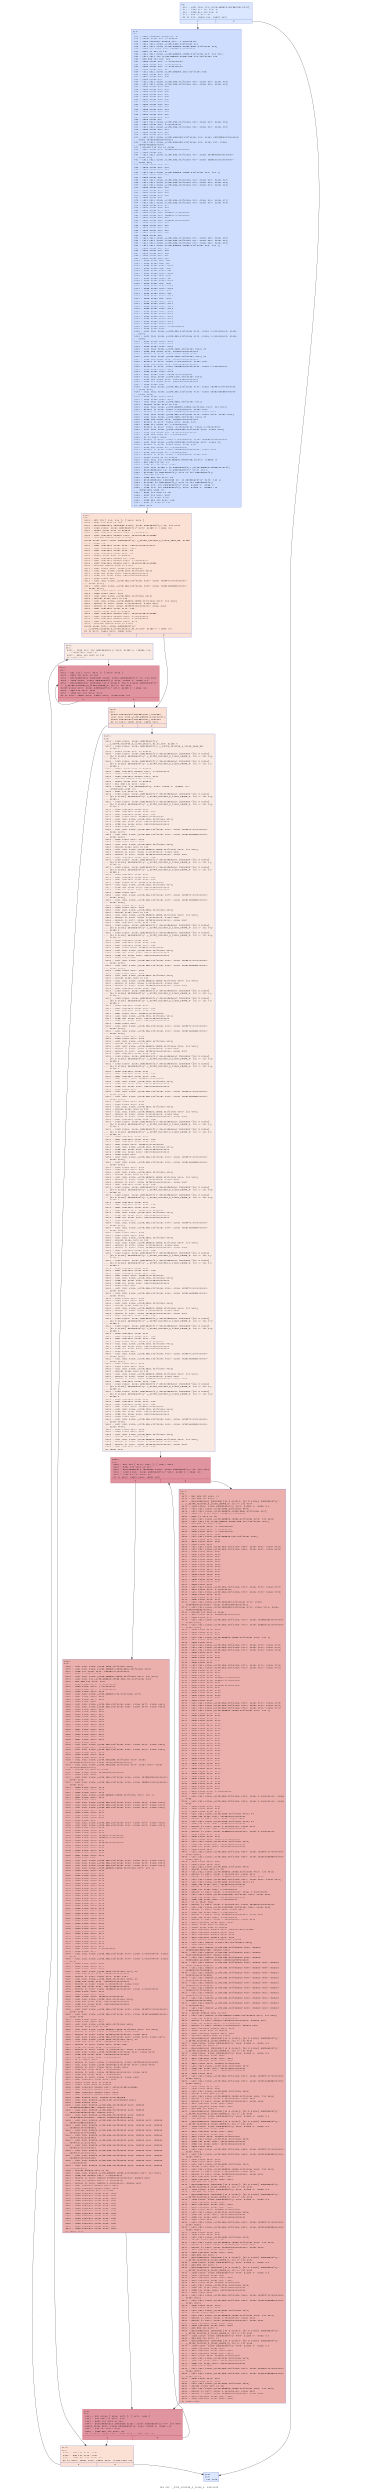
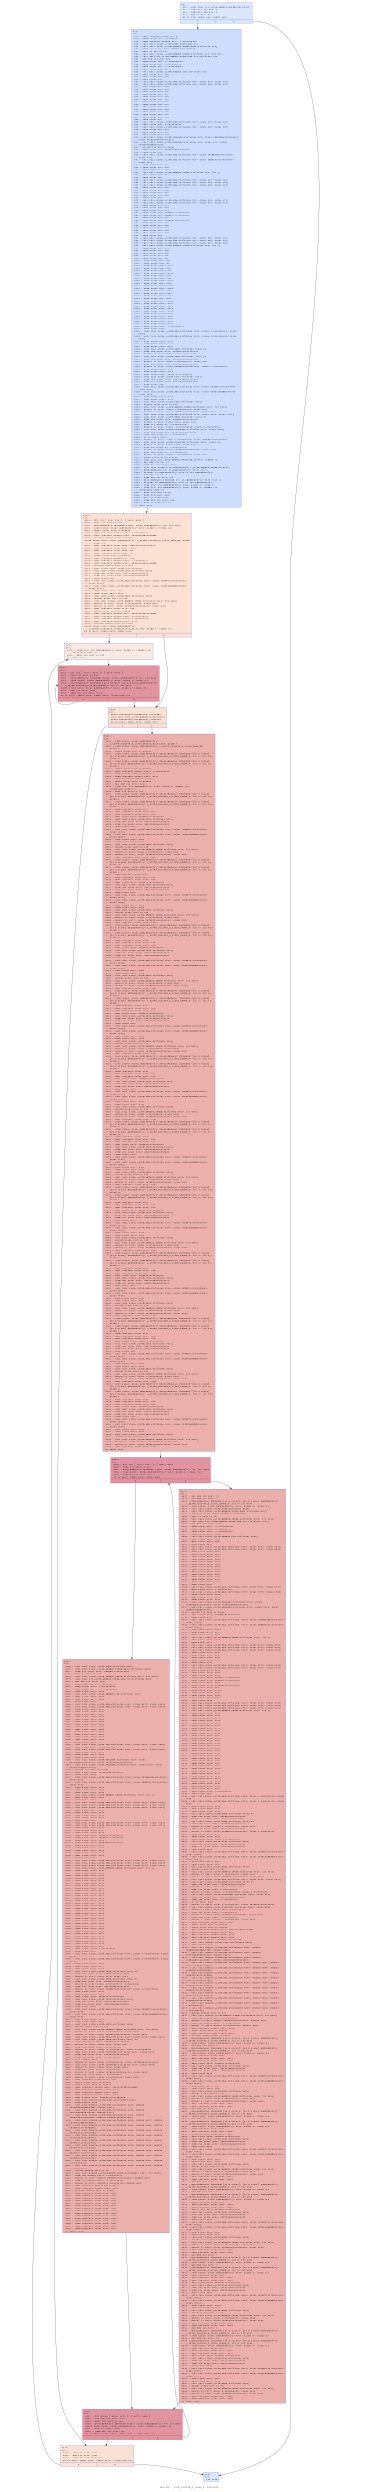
edge "%192:" -> "%231:": added
node "%235:": fillcolor #efcebd70 -> #d24b4070
